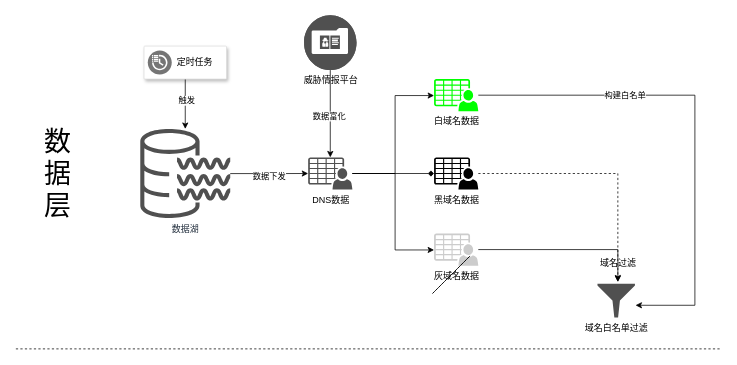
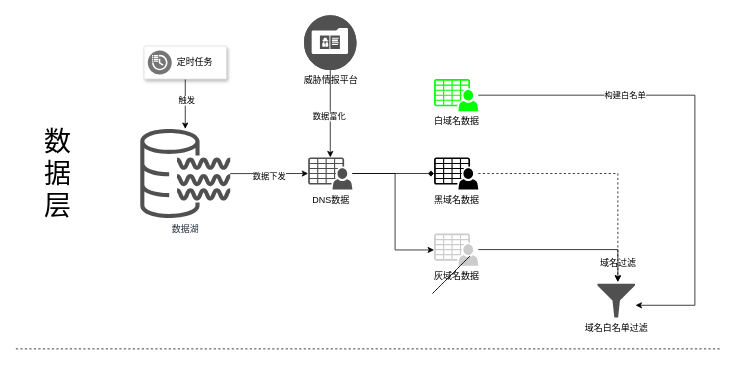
edge "DNS数据" -> "白域名数据": removed
